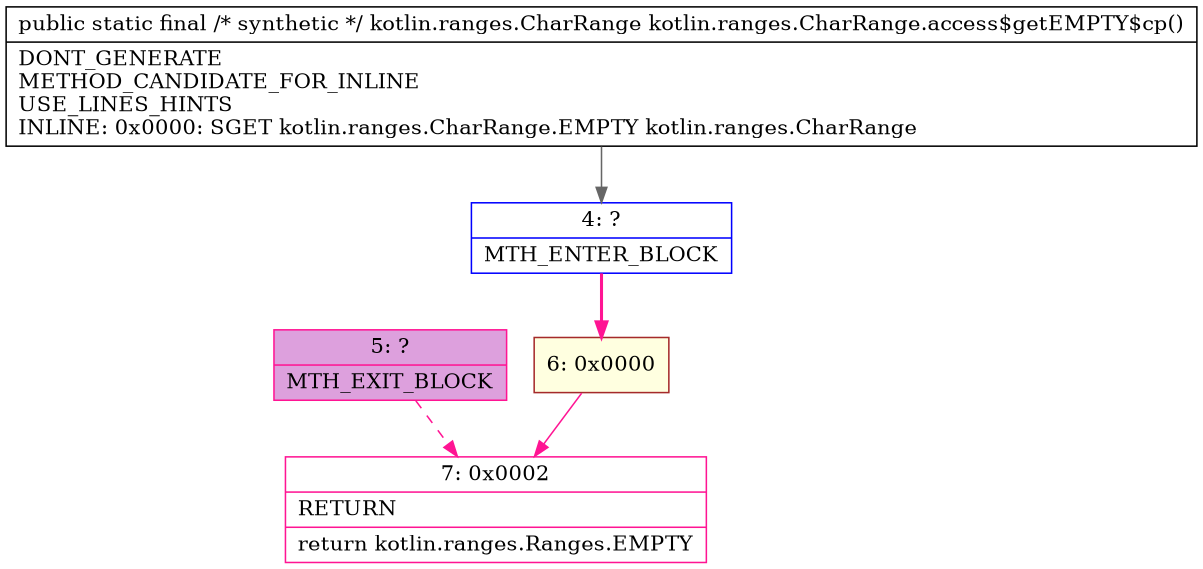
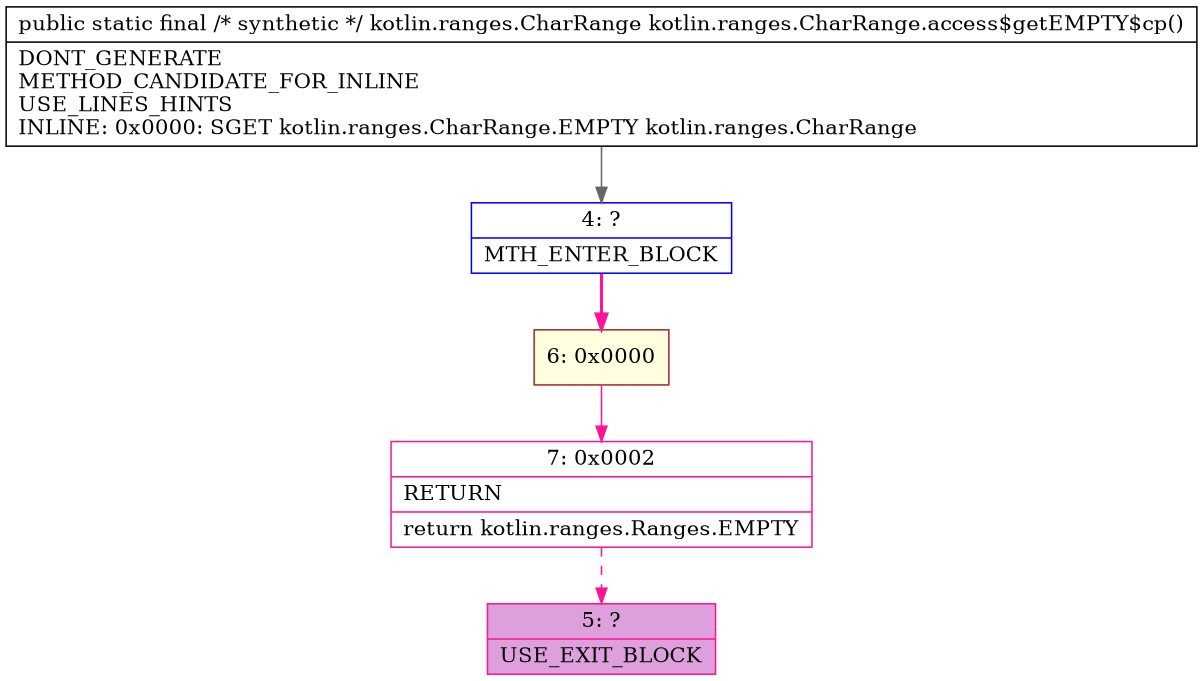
node "5: ?": text "MTH_EXIT_BLOCK" -> "USE_EXIT_BLOCK"
edge "5: ?" -> "7: 0x0002": reversed
